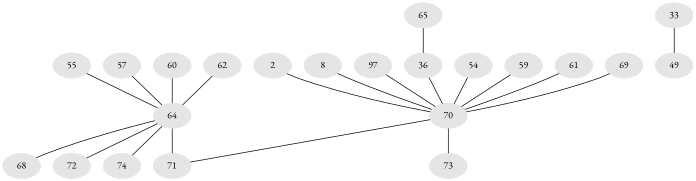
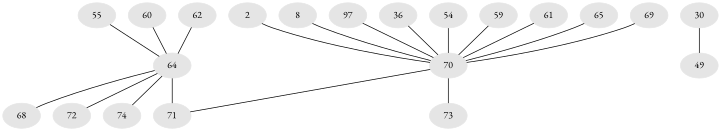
node "33": label "33" -> "30"
edge "65" -- "36": now "65" -- "70"
node "57": removed
